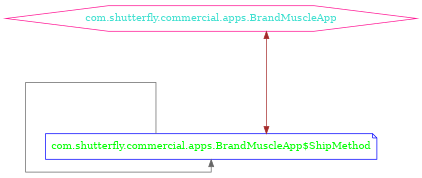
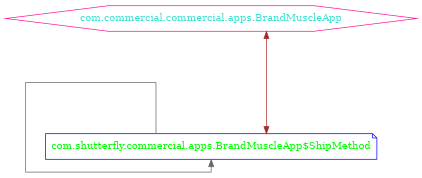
node "com.shutterfly.commercial.apps.BrandMuscleApp": label "com.shutterfly.commercial.apps.BrandMuscleApp" -> "com.commercial.commercial.apps.BrandMuscleApp"
